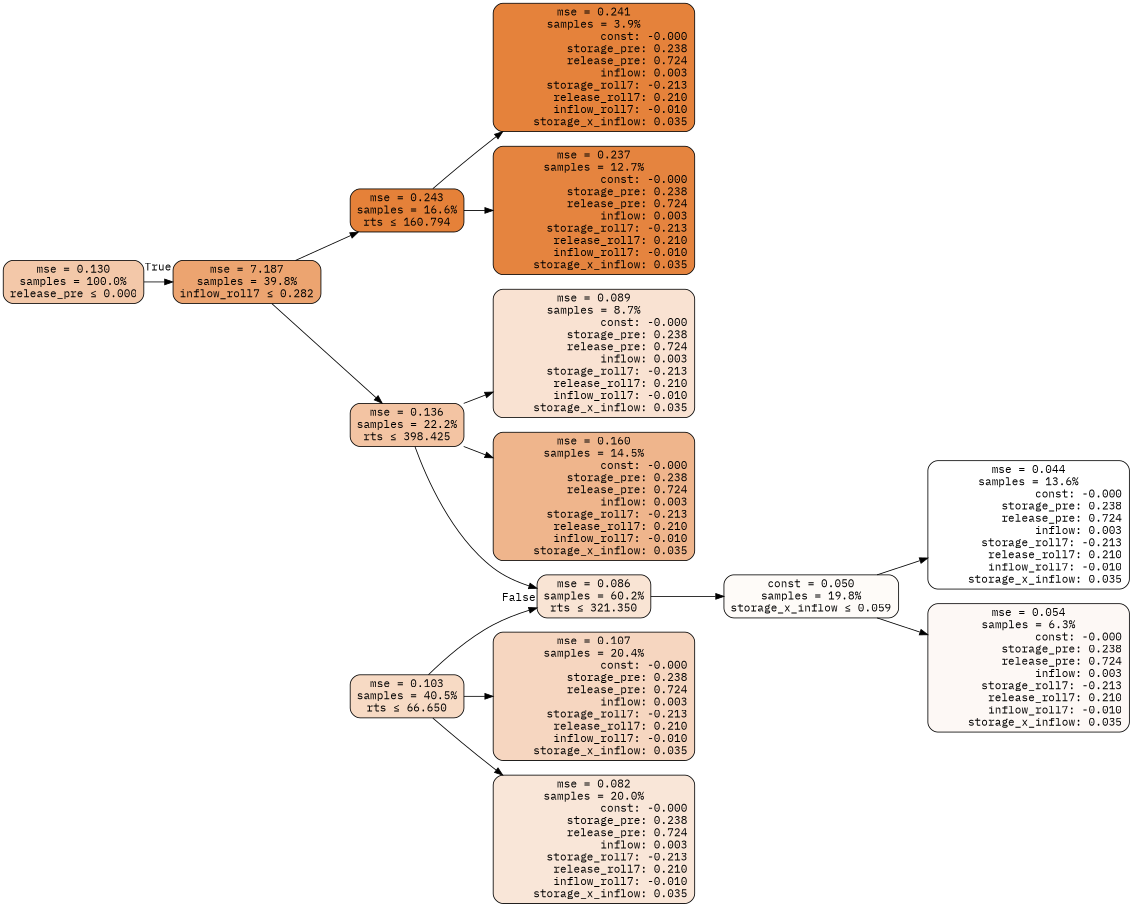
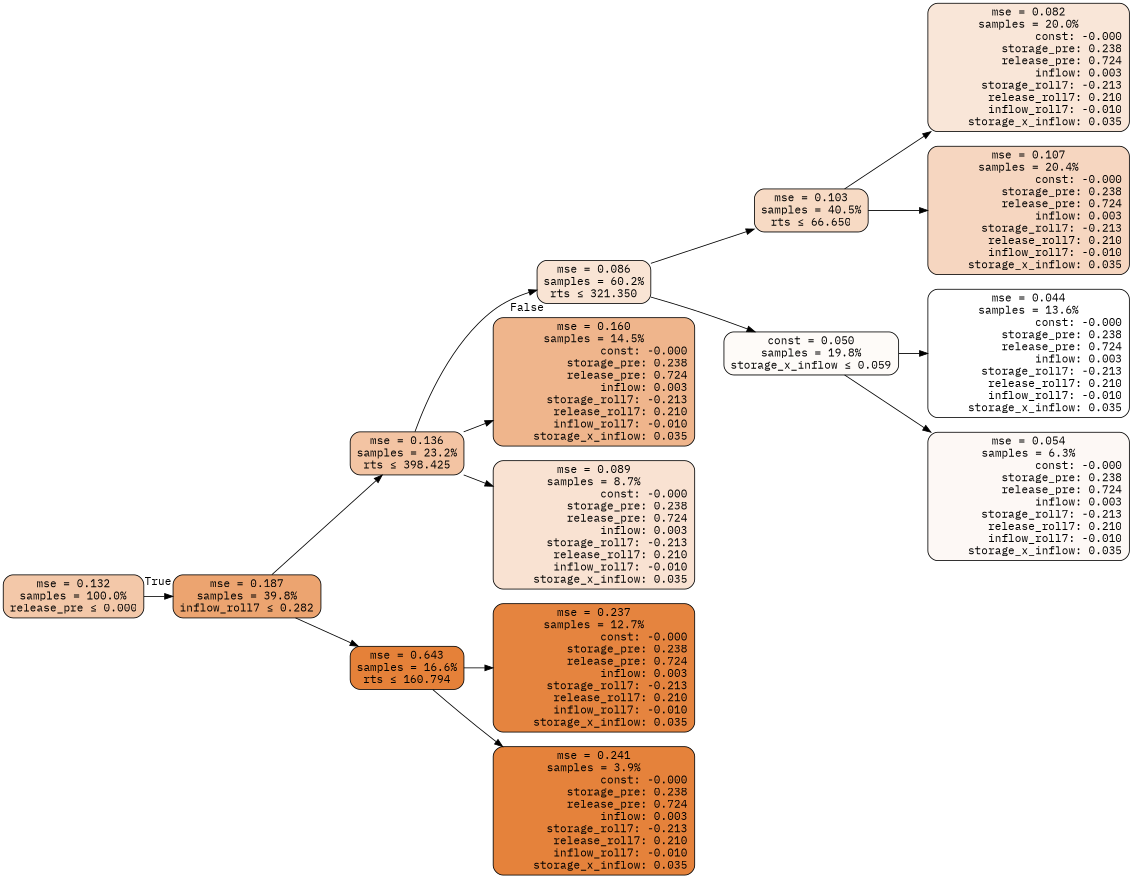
node "mse = 0.243 samples = 16.6% rts ≤ 160.794": label "mse = 0.243 samples = 16.6% rts ≤ 160.794" -> "mse = 0.643 samples = 16.6% rts ≤ 160.794"
node "mse = 0.130 samples = 100.0% release_pre ≤ 0.000": label "mse = 0.130 samples = 100.0% release_pre ≤ 0.000" -> "mse = 0.132 samples = 100.0% release_pre ≤ 0.000"
node "mse = 7.187 samples = 39.8% inflow_roll7 ≤ 0.282": label "mse = 7.187 samples = 39.8% inflow_roll7 ≤ 0.282" -> "mse = 0.187 samples = 39.8% inflow_roll7 ≤ 0.282"
node "mse = 0.136 samples = 22.2% rts ≤ 398.425": label "mse = 0.136 samples = 22.2% rts ≤ 398.425" -> "mse = 0.136 samples = 23.2% rts ≤ 398.425"
edge "mse = 0.103 samples = 40.5% rts ≤ 66.650" -> "mse = 0.086 samples = 60.2% rts ≤ 321.350": reversed
